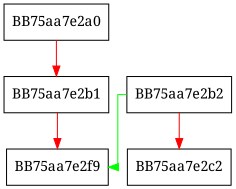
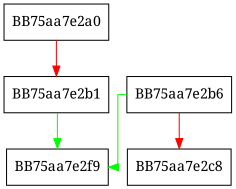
node "BB75aa7e2b2": label "BB75aa7e2b2" -> "BB75aa7e2b6"
edge "BB75aa7e2b1" -> "BB75aa7e2f9": color red -> green
node "BB75aa7e2c2": label "BB75aa7e2c2" -> "BB75aa7e2c8"
